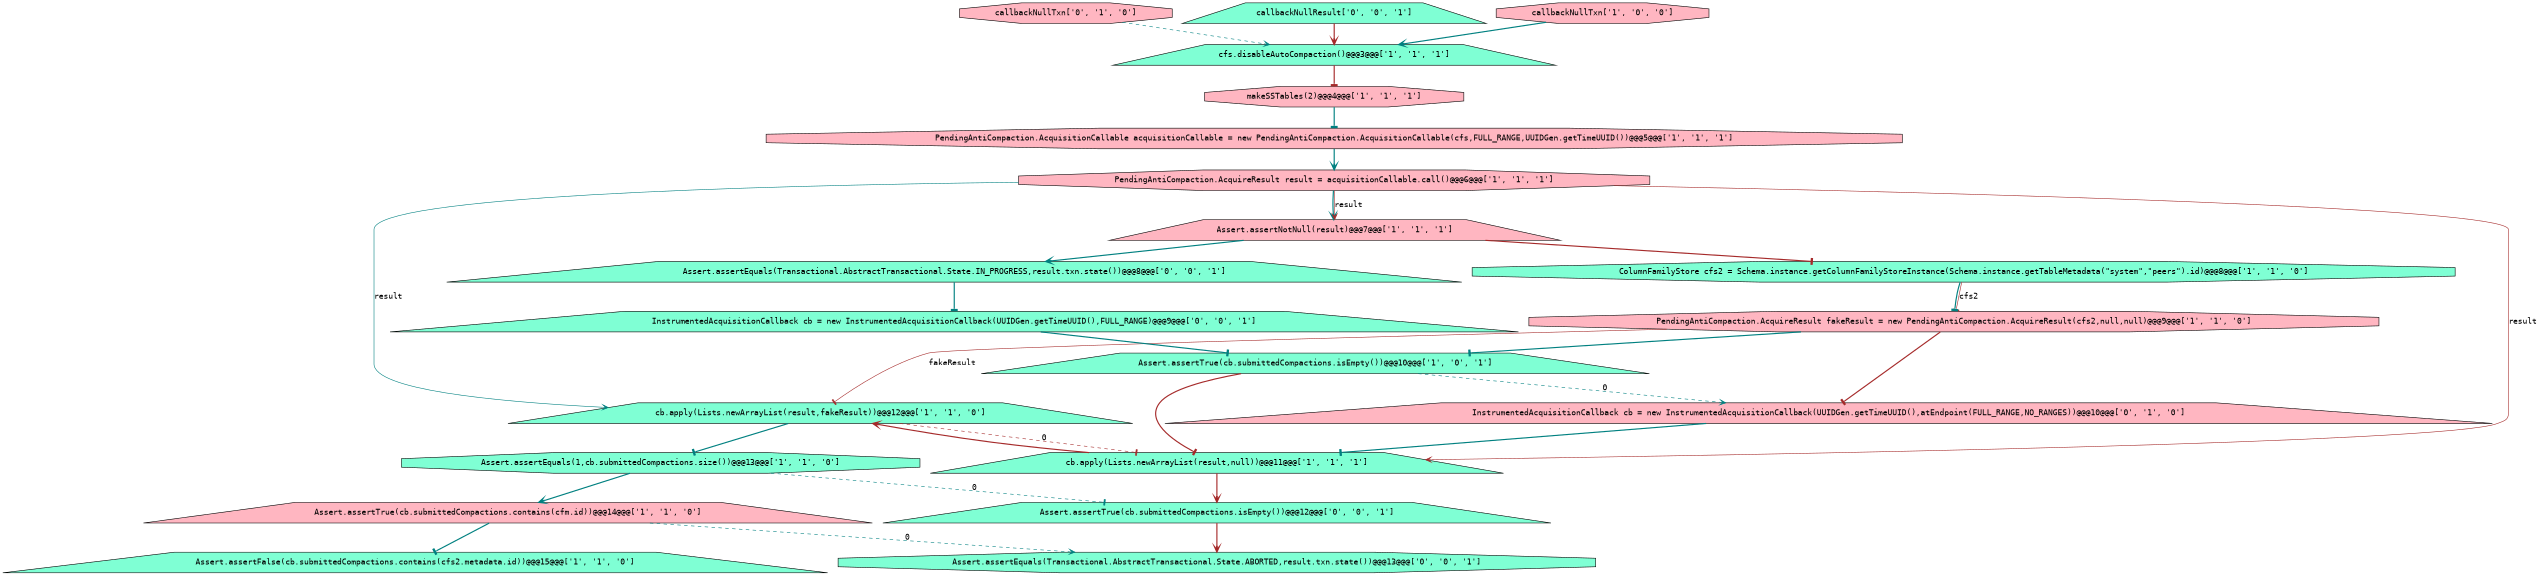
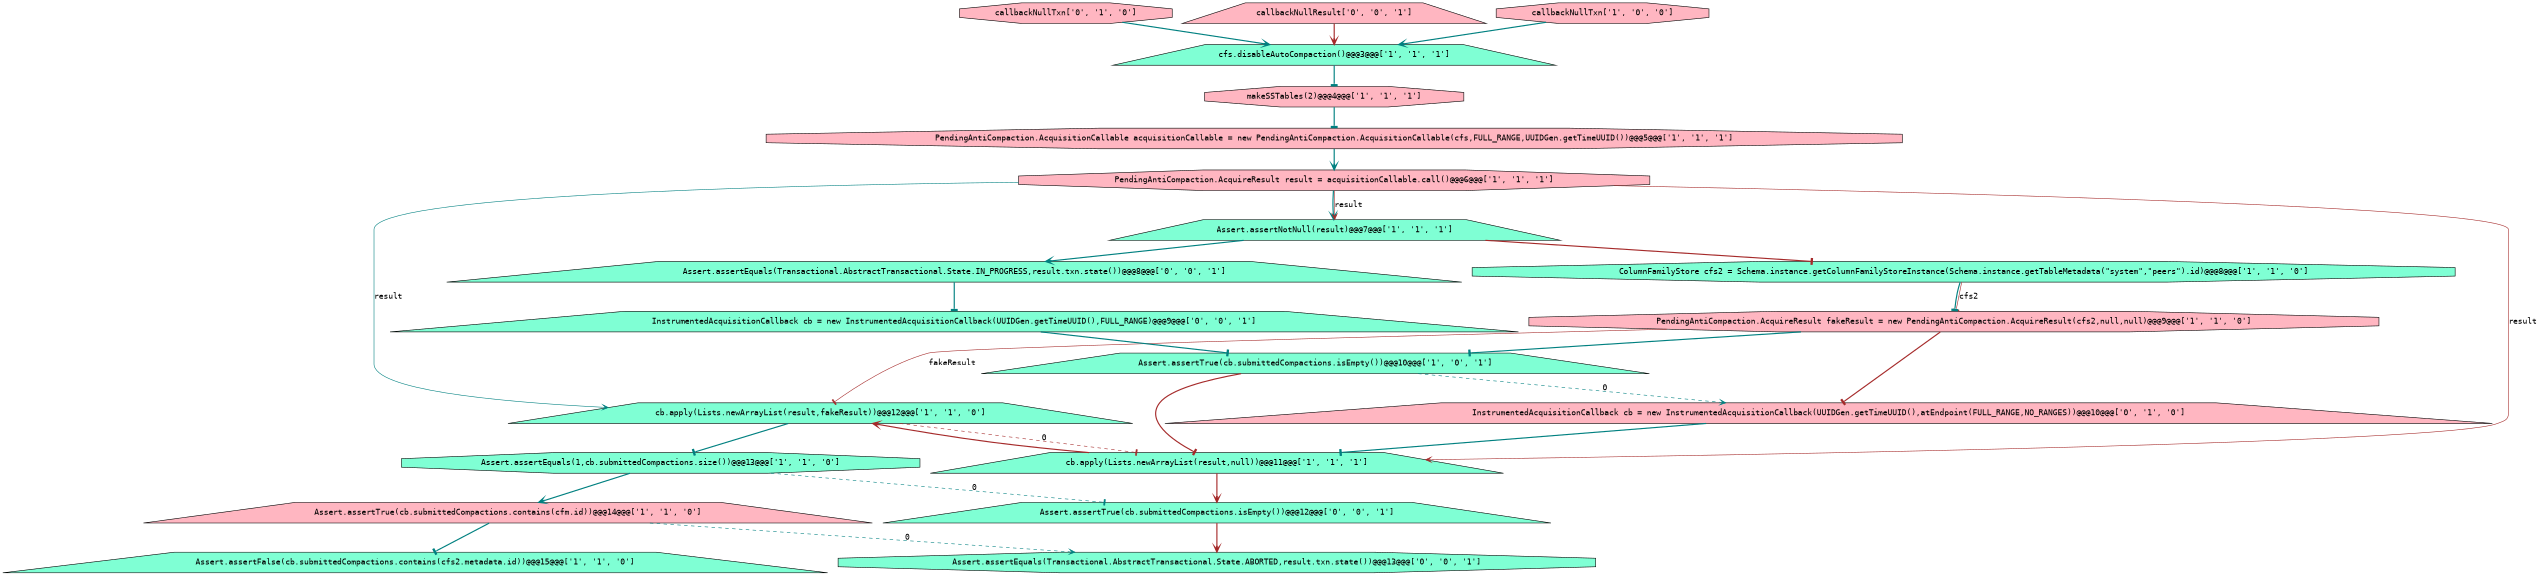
node "callbackNullResult['0', '0', '1']": fillcolor aquamarine -> lightpink
edge "callbackNullTxn['0', '1', '0']" -> "cfs.disableAutoCompaction()@@@3@@@['1', '1', '1']": style dashed -> bold
edge "cfs.disableAutoCompaction()@@@3@@@['1', '1', '1']" -> "makeSSTables(2)@@@4@@@['1', '1', '1']": color brown -> teal
node "Assert.assertNotNull(result)@@@7@@@['1', '1', '1']": fillcolor lightpink -> aquamarine
